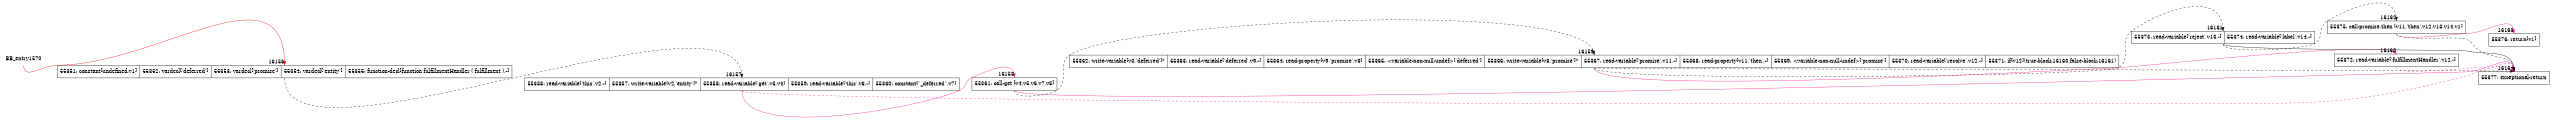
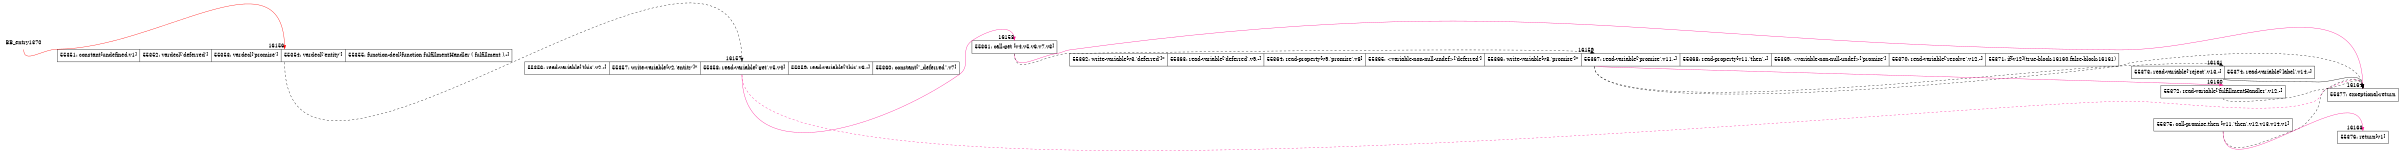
edge "55373: read-variable['reject',v13,-]" -> "55375: call-promise.then [v11,'then',v12,v13,v14,v1]": removed
node "BB_entry1570": label "BB_entry1570" -> "BB_entry1370"
edge "55372: read-variable['fulfillmentHandler',v12,-]" -> "55377: exceptional-return": color deeppink -> black
